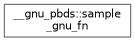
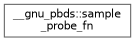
node "__gnu_pbds::sample _gnu_fn": label "__gnu_pbds::sample _gnu_fn" -> "__gnu_pbds::sample _probe_fn"
